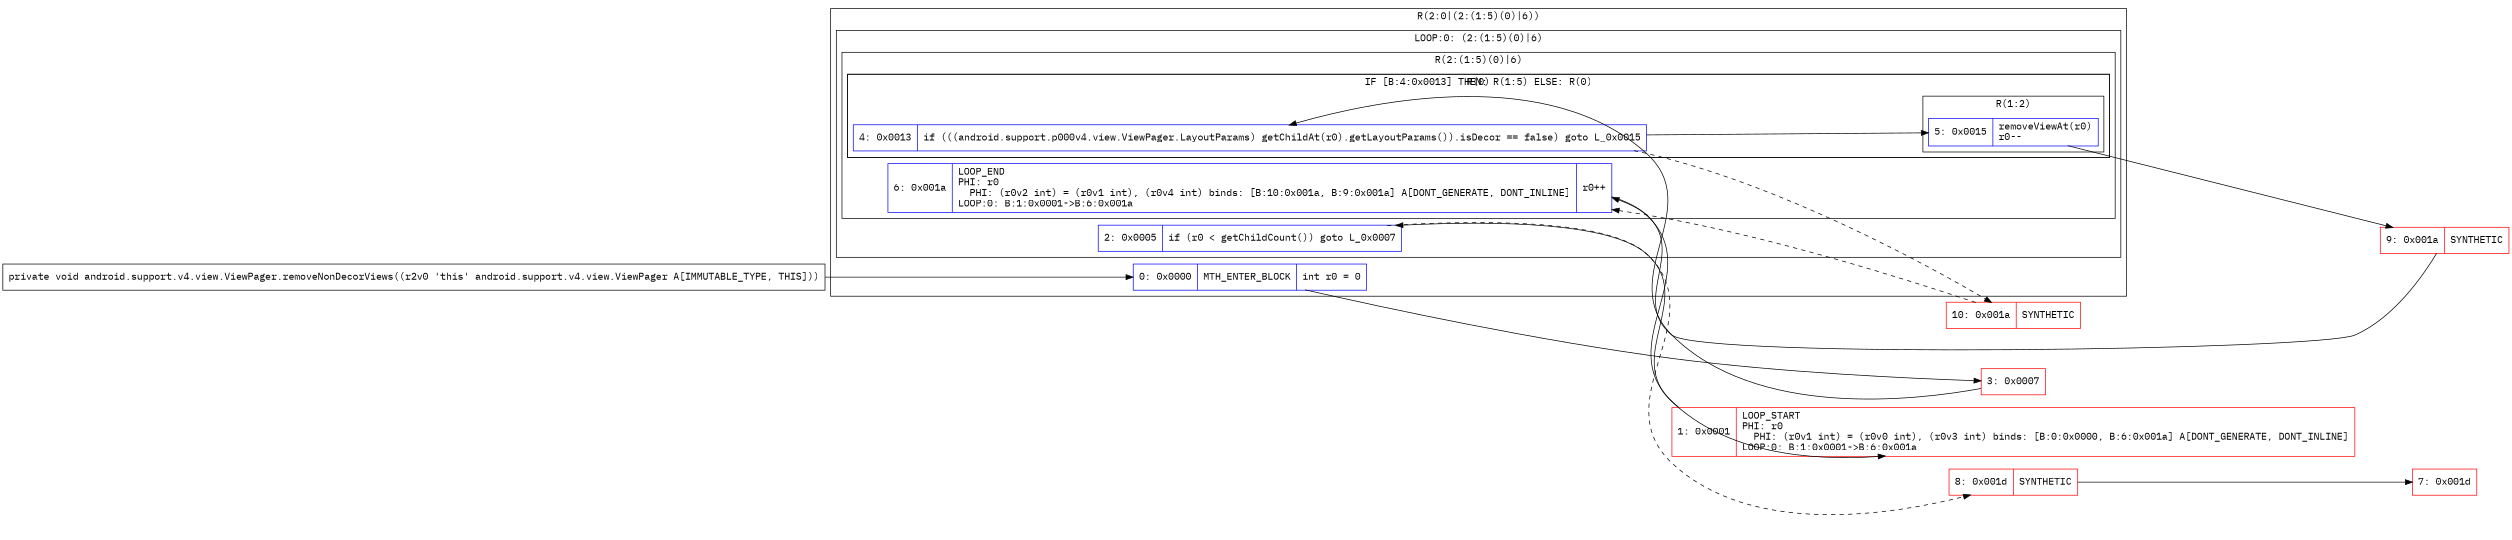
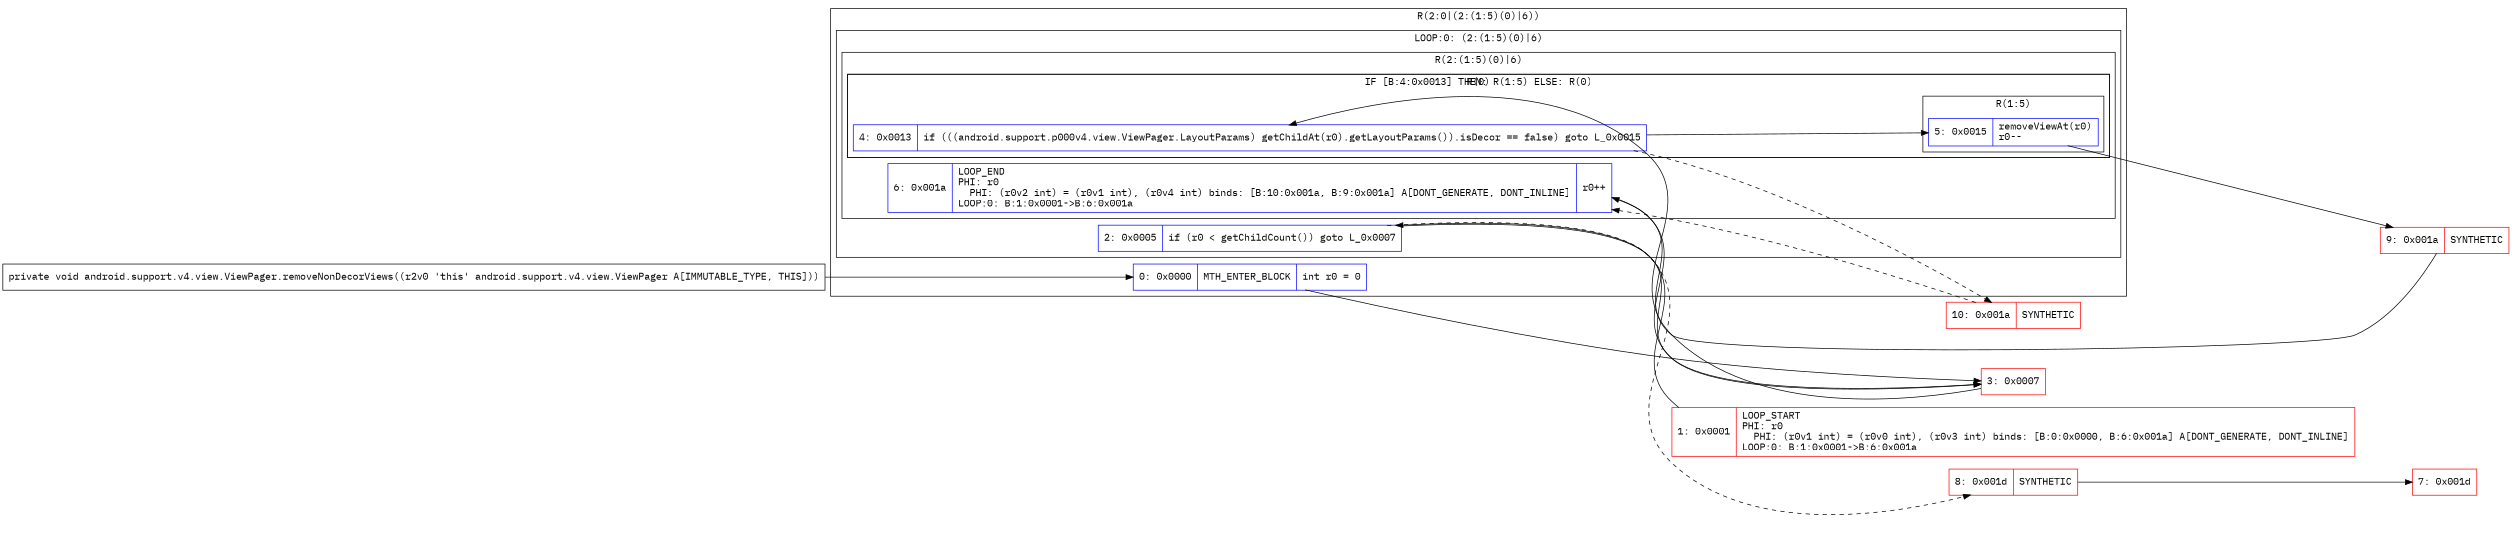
cluster "R(1:2)": label "R(1:2)" -> "R(1:5)"
edge "2: 0x0005" -> "3: 0x0007": added
edge "6: 0x001a" -> "1: 0x0001": now "6: 0x001a" -> "3: 0x0007"
